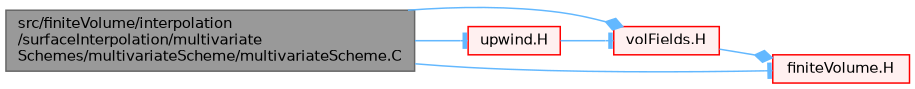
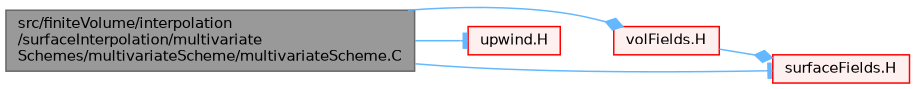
edge "upwind.H" -> "volFields.H": removed
node "finiteVolume.H": label "finiteVolume.H" -> "surfaceFields.H"
